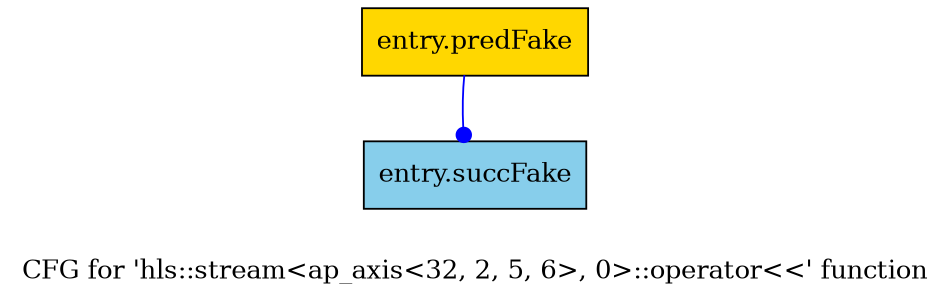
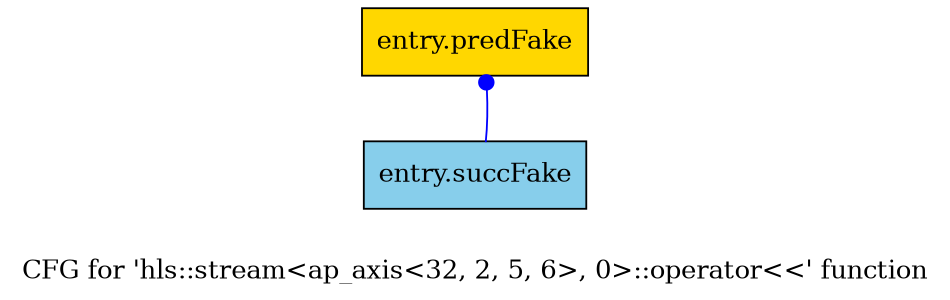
edge "entry.predFake" -> "entry.succFake": reversed
